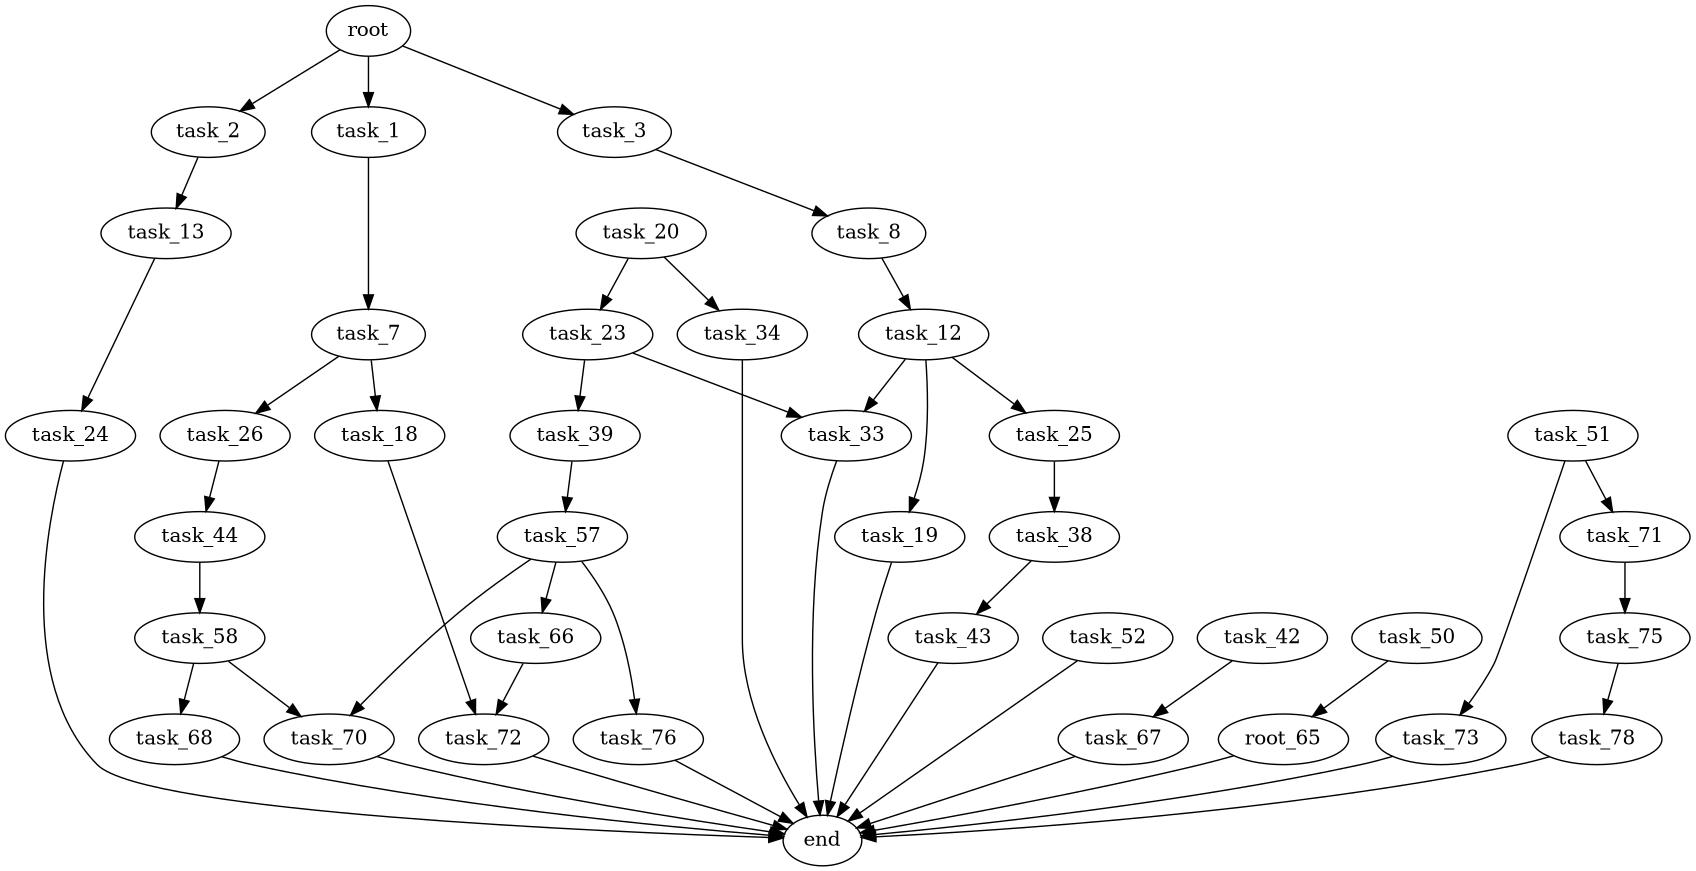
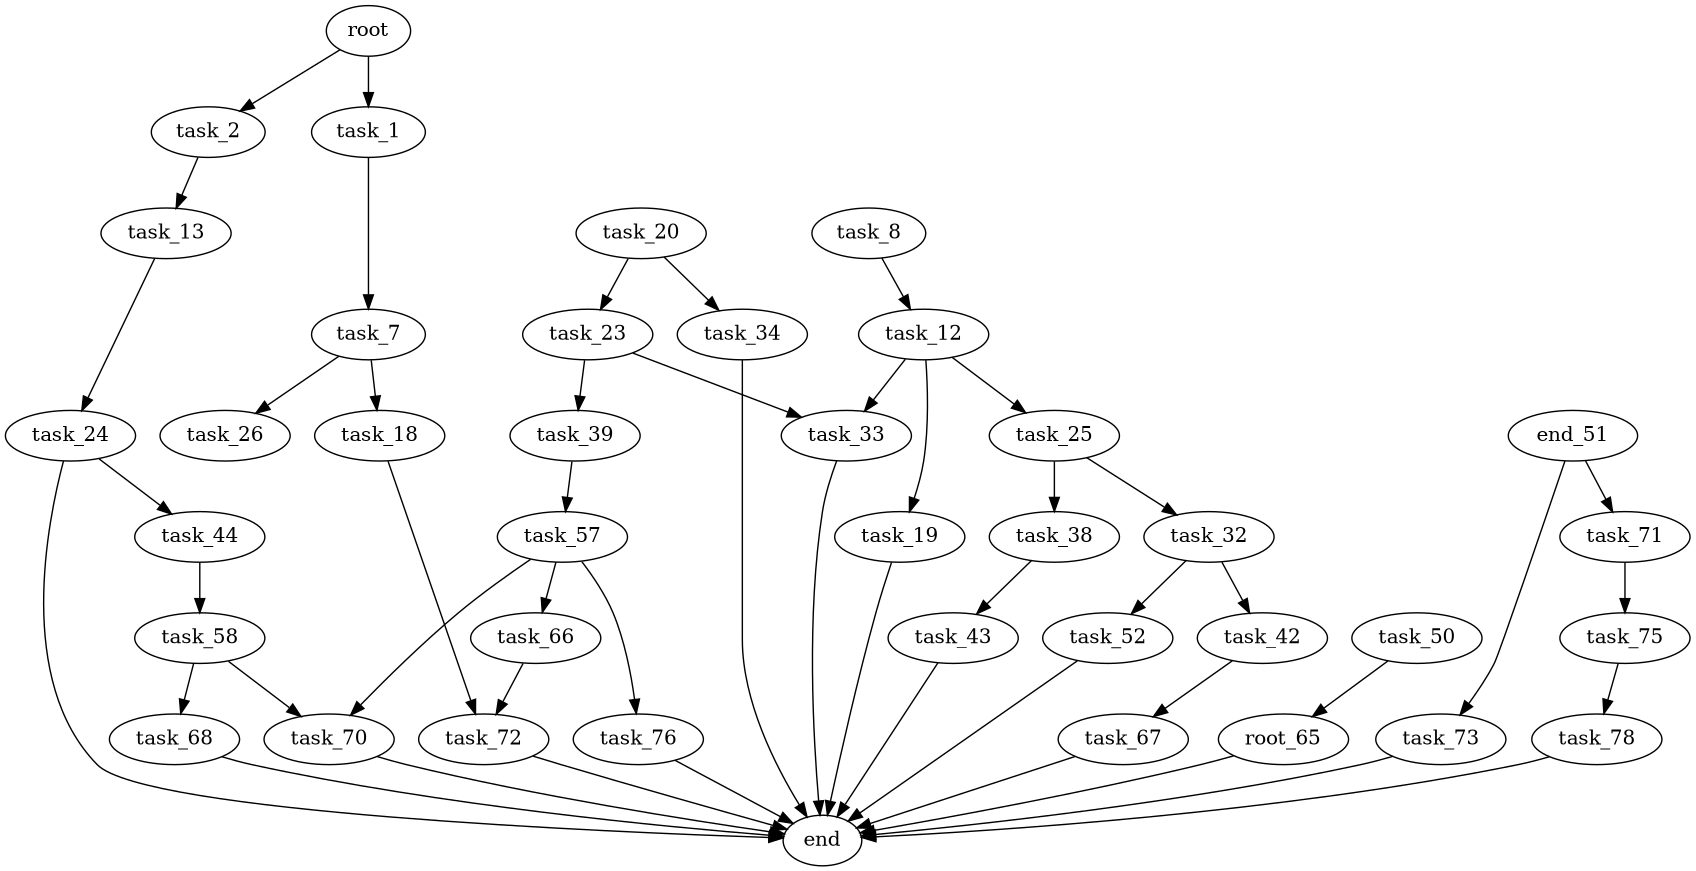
node "task_3": removed
node "task_51": label "task_51" -> "end_51"
edge "task_26" -> "task_44": now "task_24" -> "task_44"
node "task_32": added
